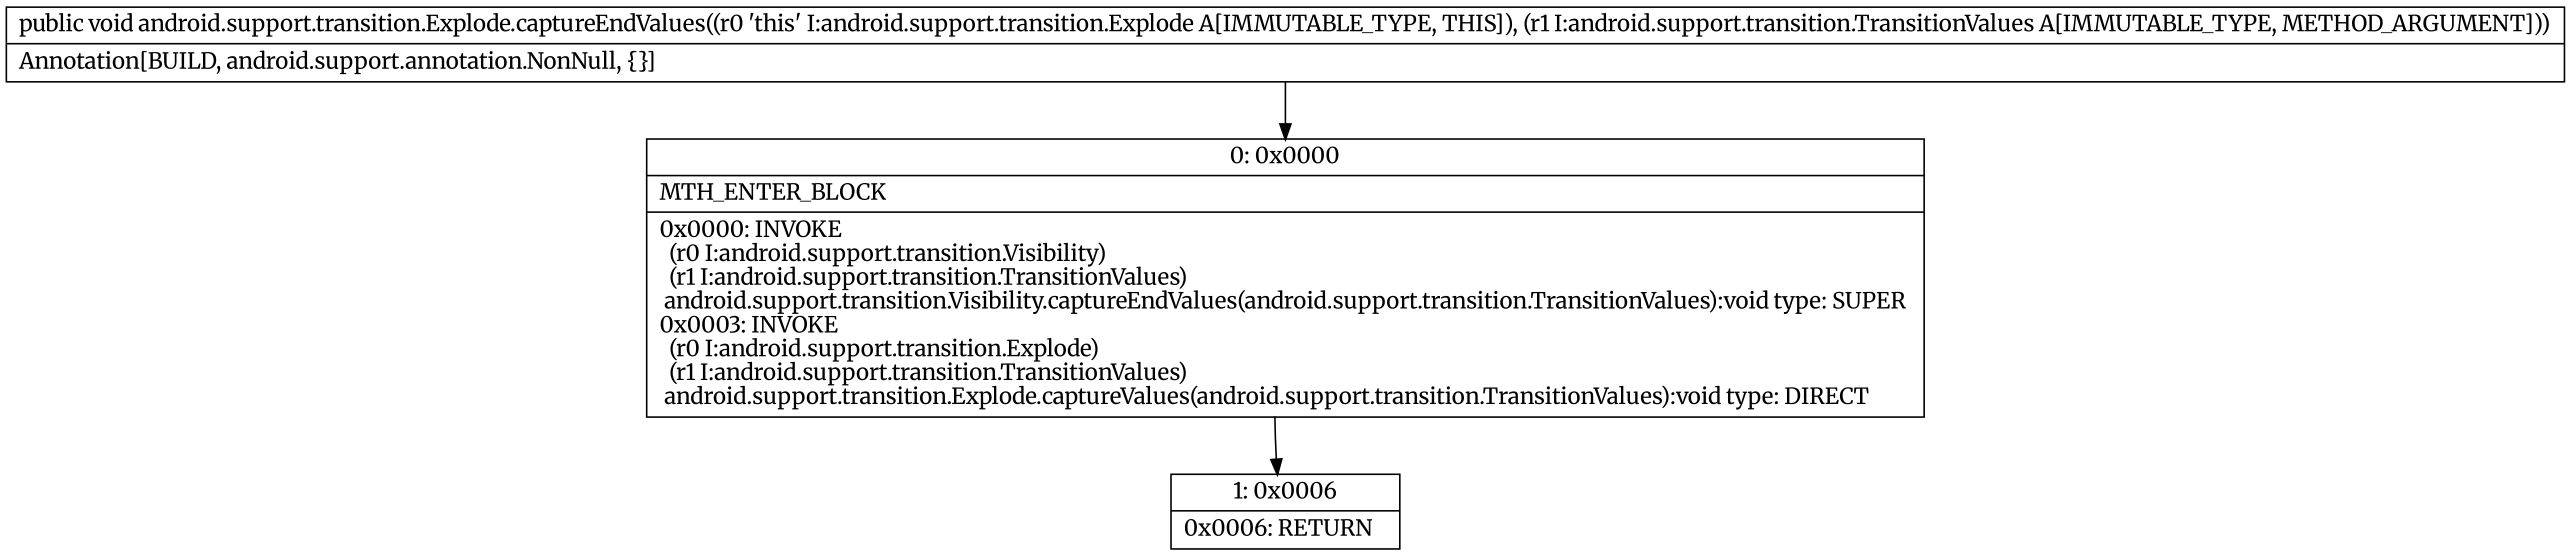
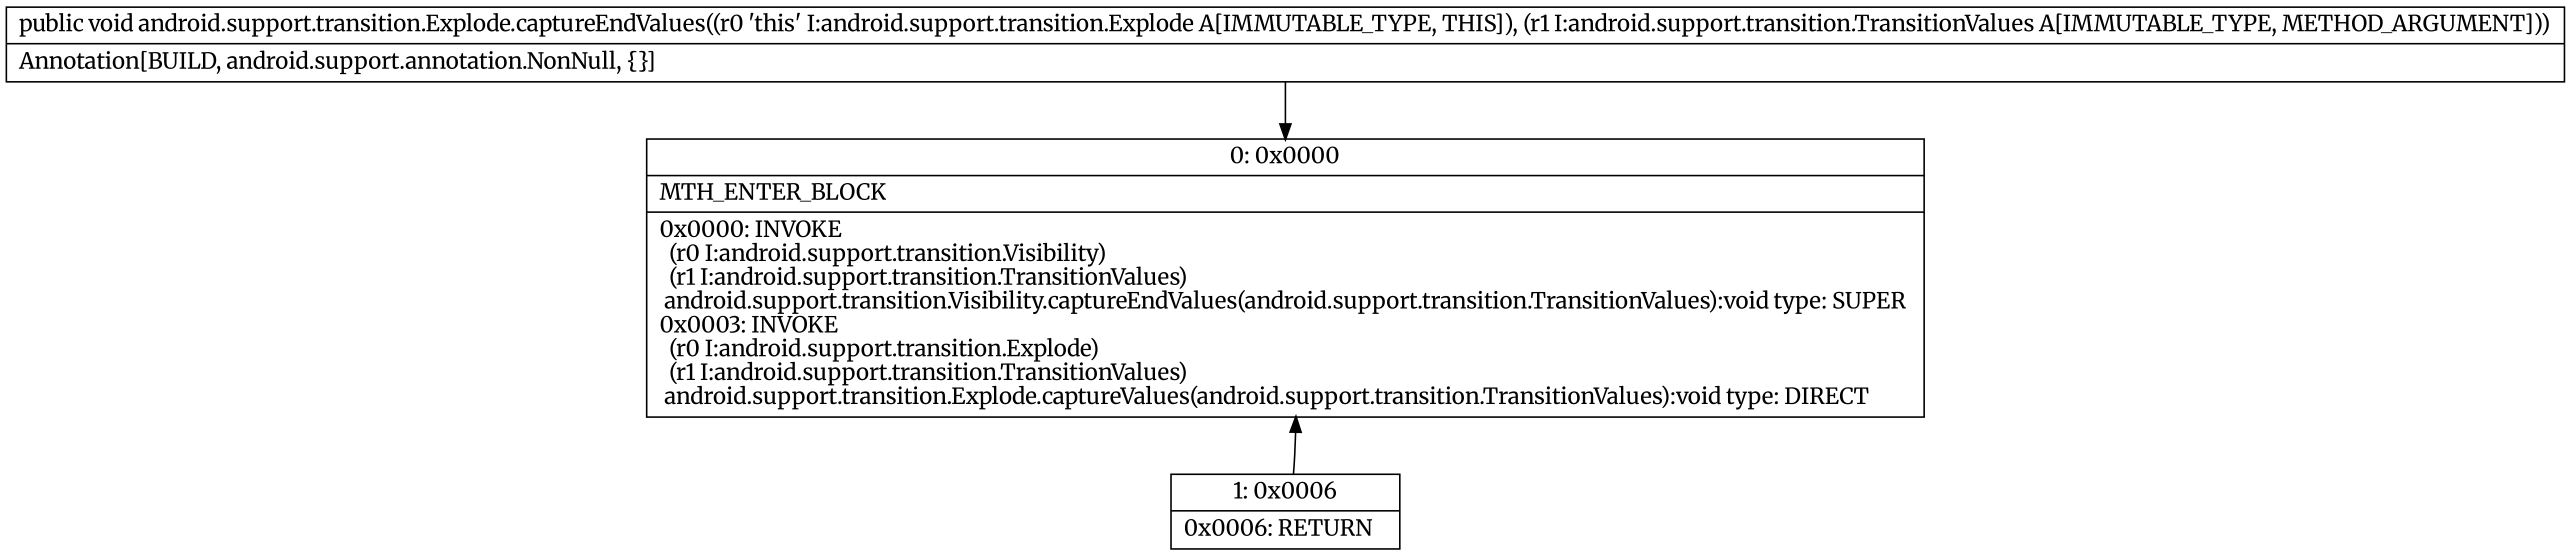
edge "0: 0x0000" -> "1: 0x0006": reversed
